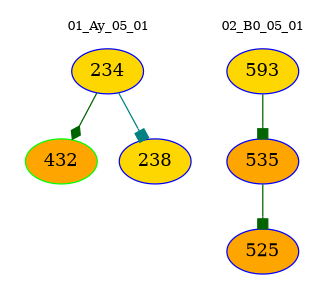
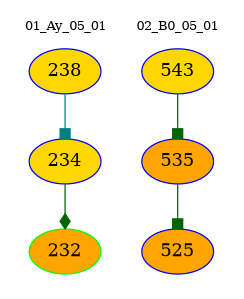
node "593": label "593" -> "543"
edge "234" -> "238": reversed
node "432": label "432" -> "232"
